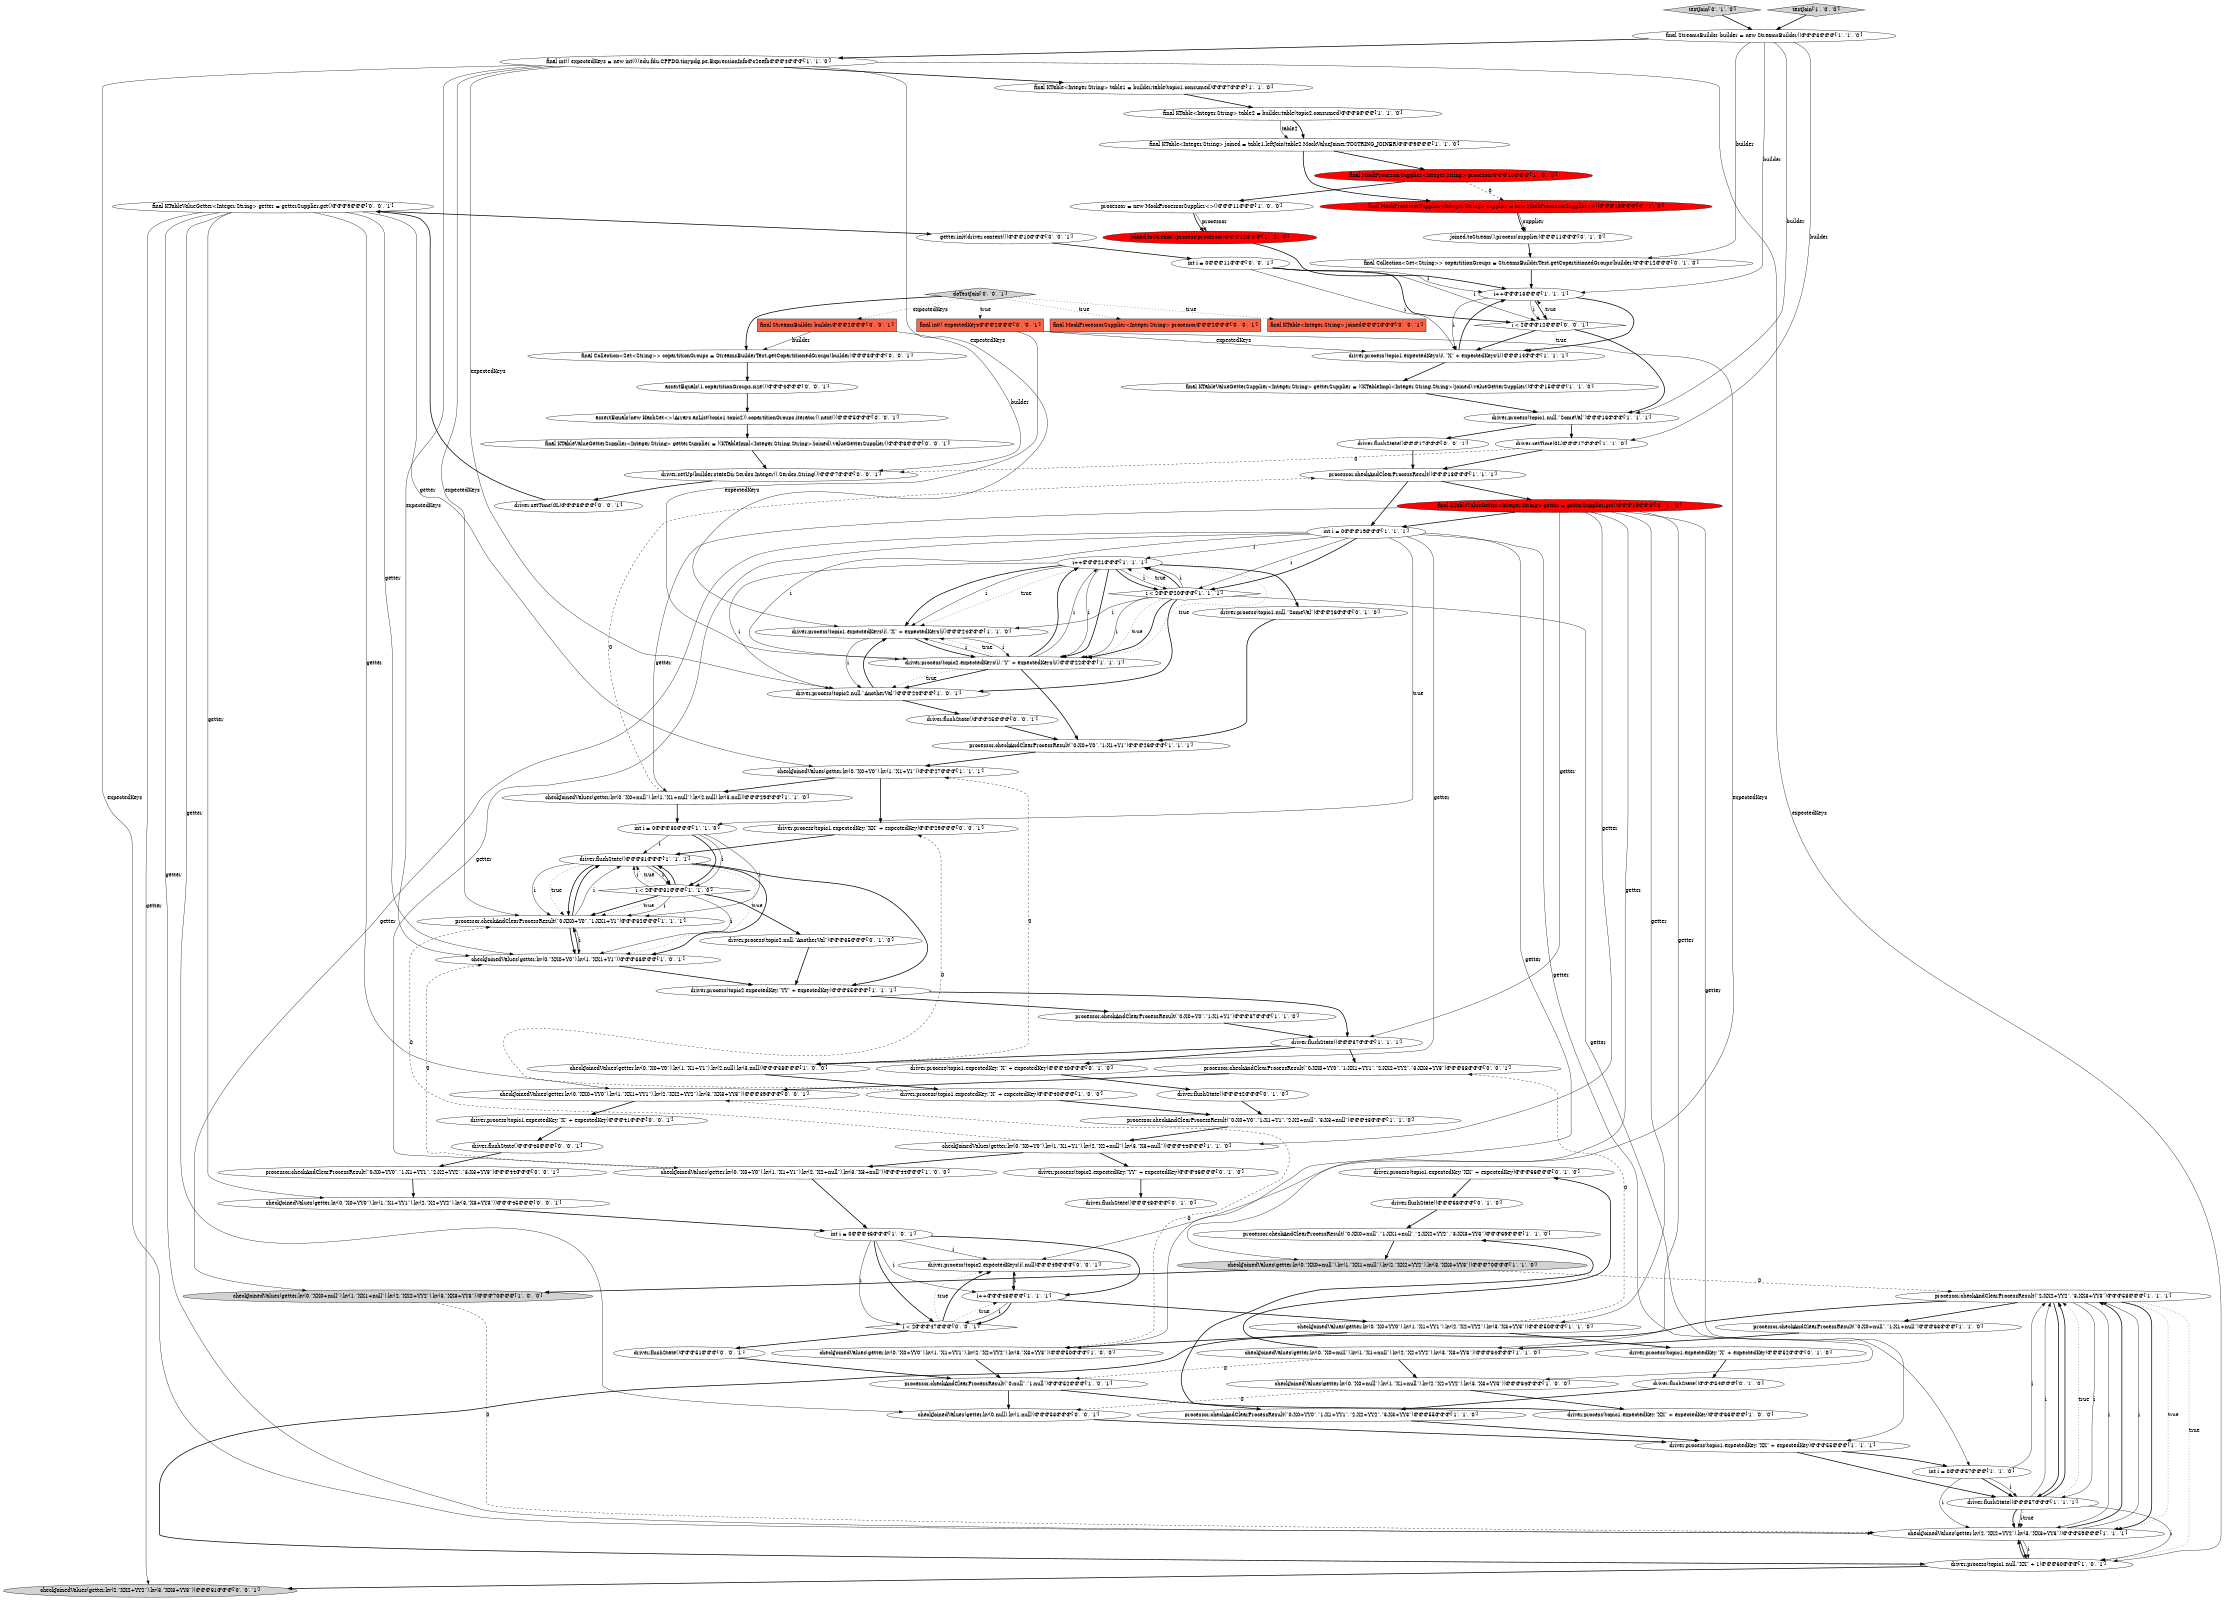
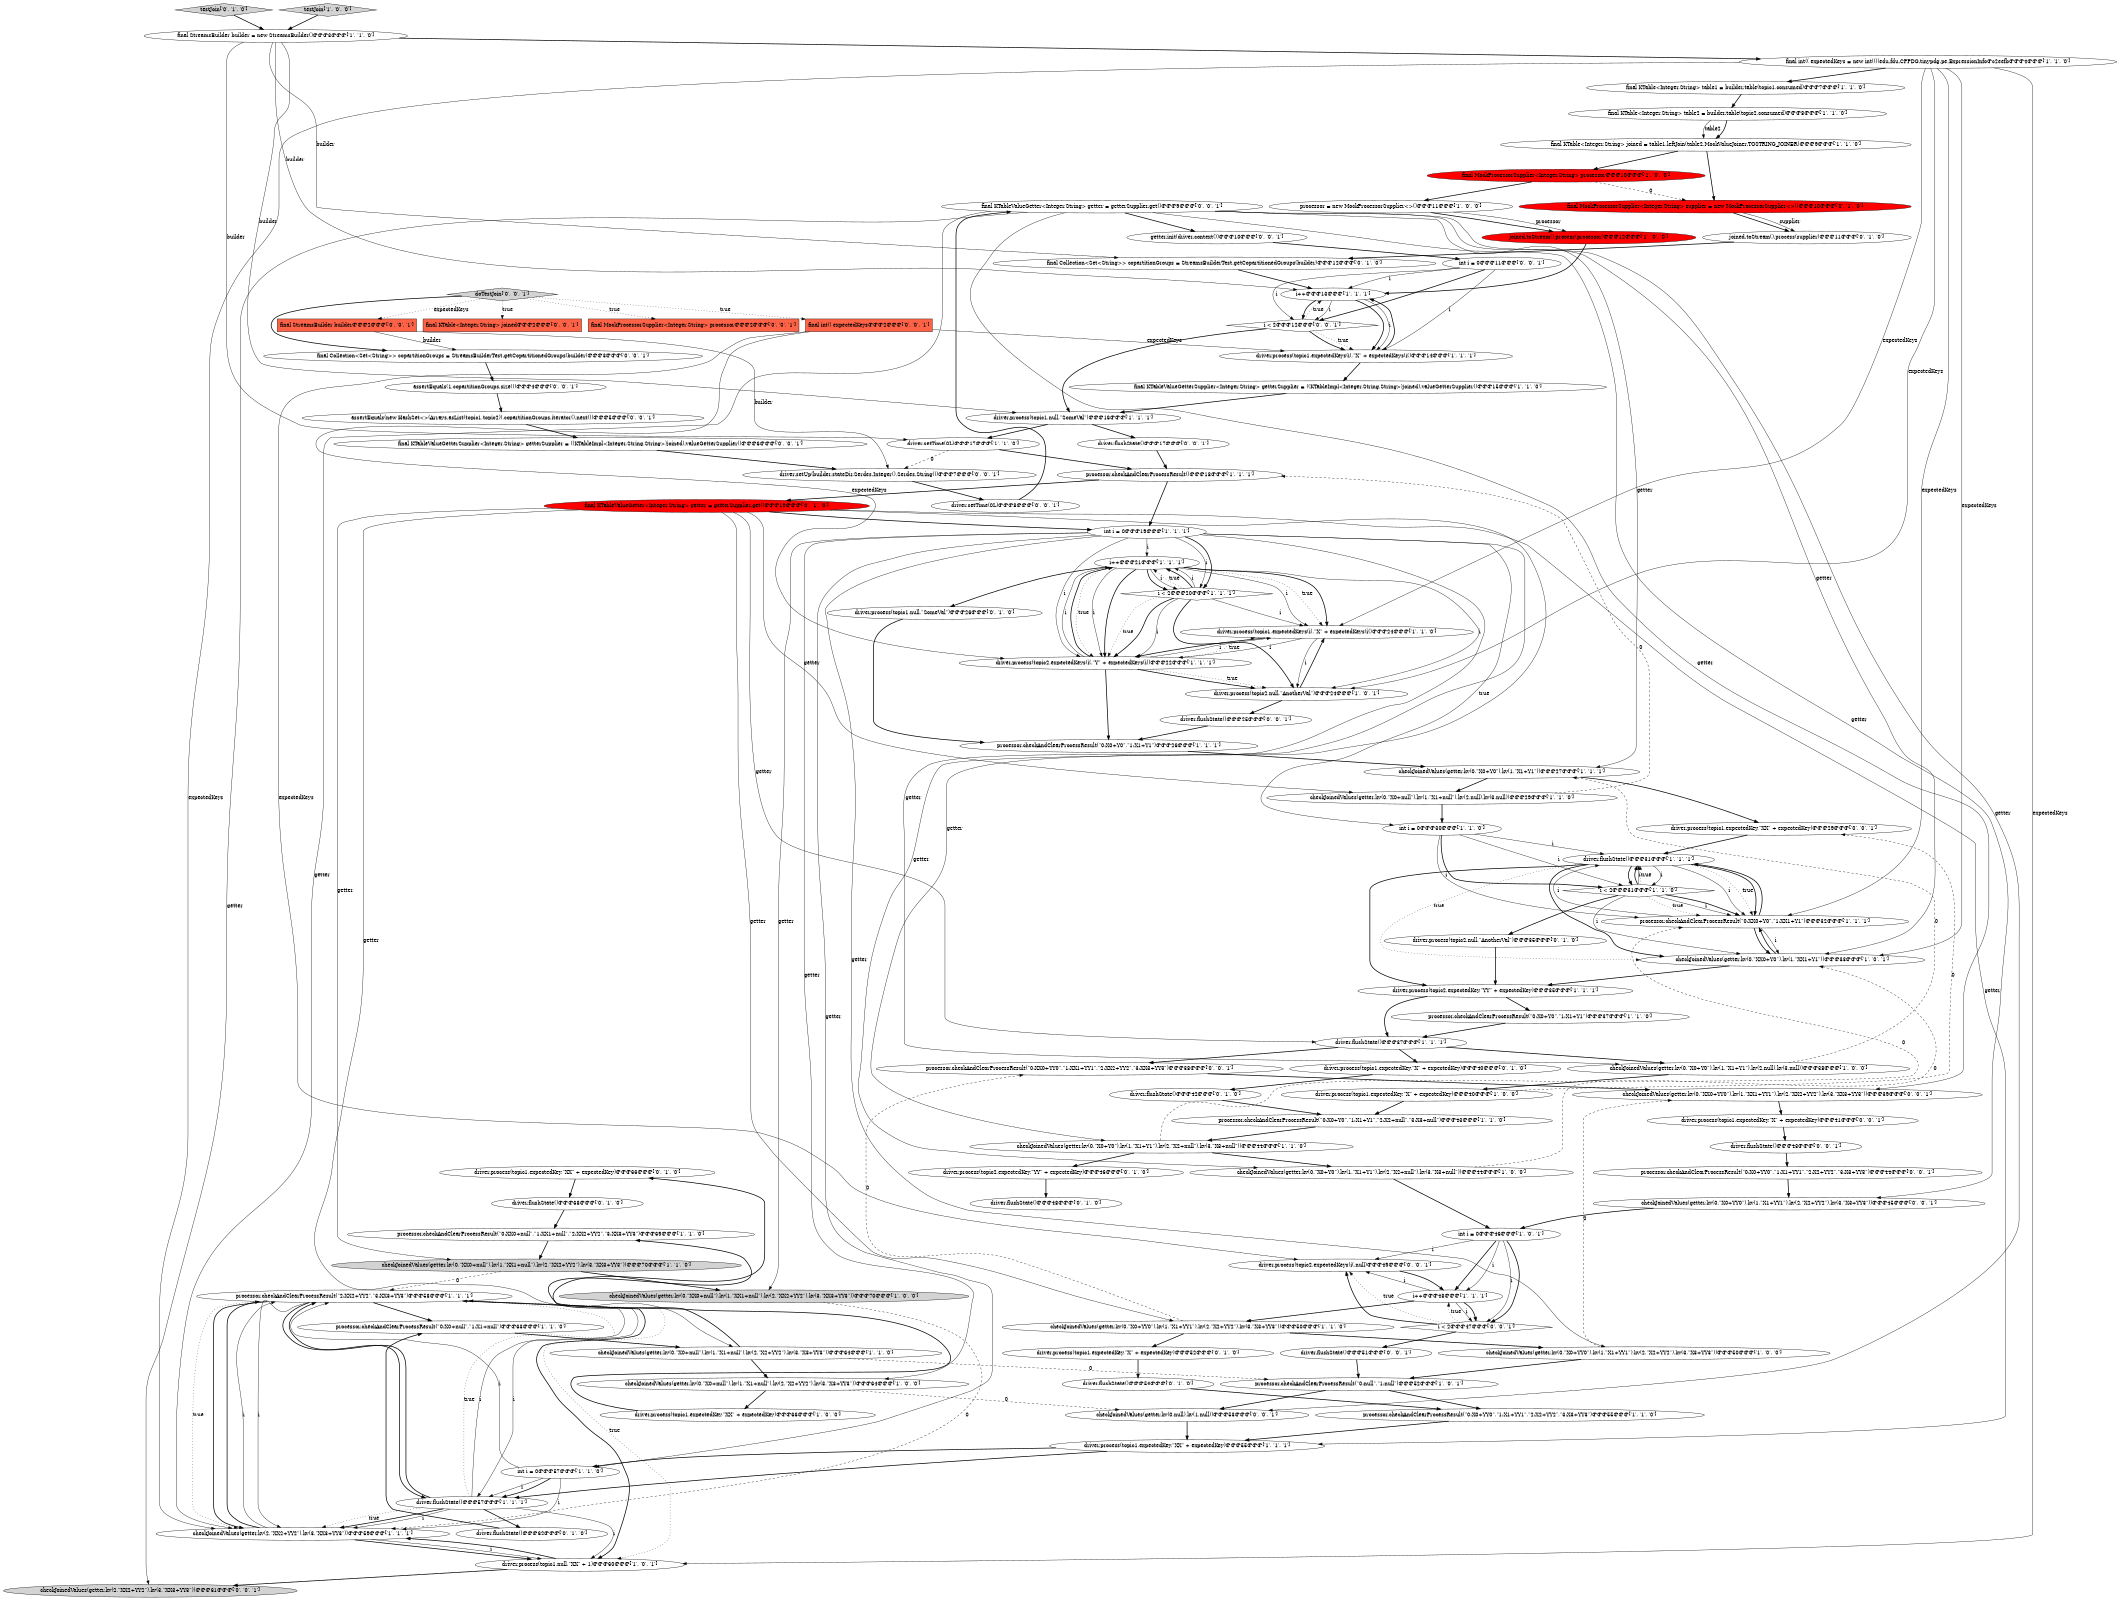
edge "i < 2@@@20@@@['1', '1', '1']" -> "int i = 0@@@57@@@['1', '1', '0']": now "int i = 0@@@19@@@['1', '1', '1']" -> "int i = 0@@@57@@@['1', '1', '0']"
node "driver.flushState()@@@62@@@['0', '1', '0']": added
